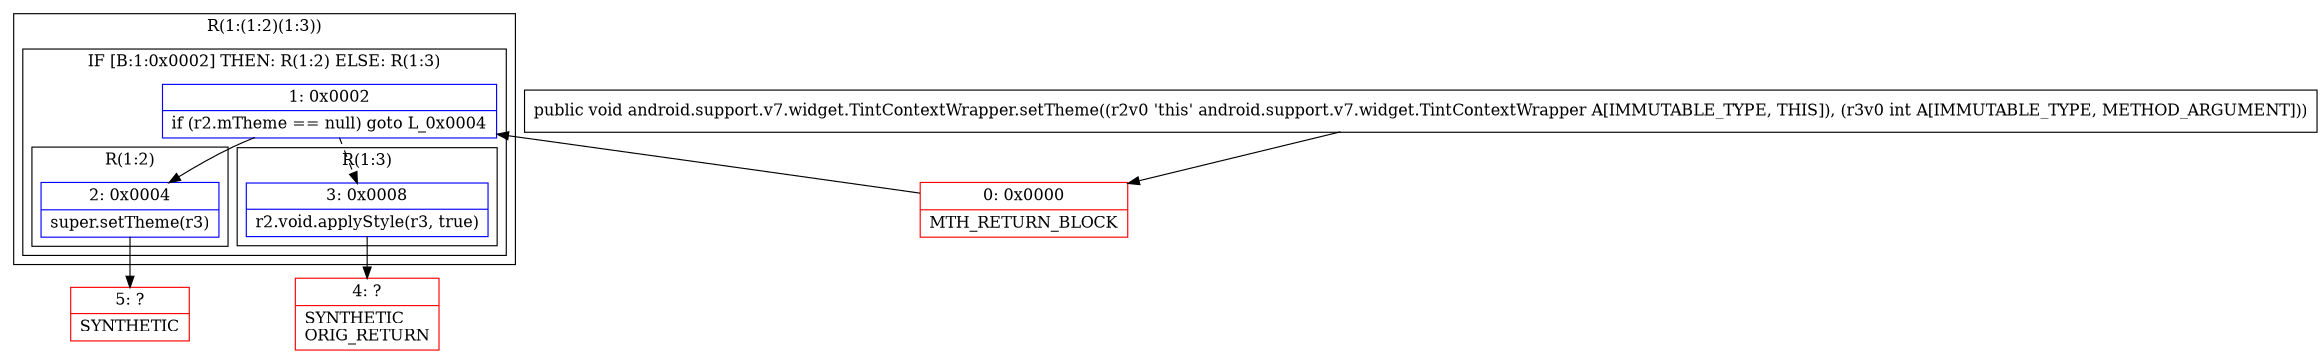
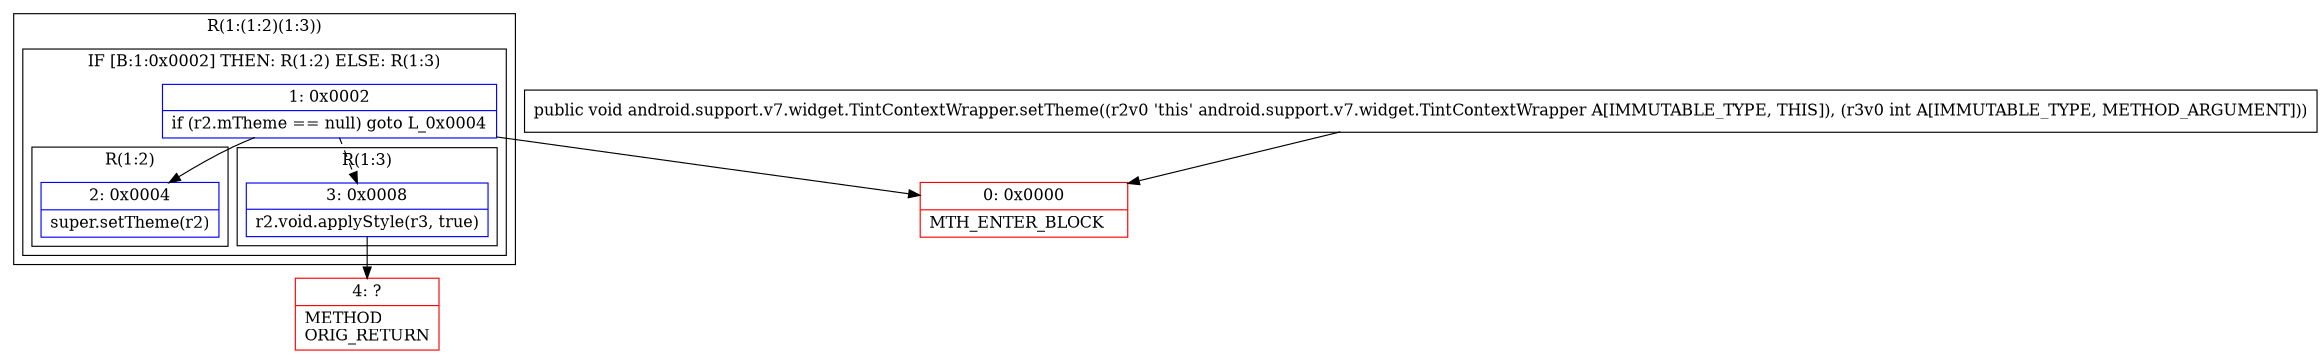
edge "0: 0x0000" -> "1: 0x0002": reversed
node "2: 0x0004": text "super.setTheme(r3)" -> "super.setTheme(r2)"
node "0: 0x0000": text "MTH_RETURN_BLOCK" -> "MTH_ENTER_BLOCK"
node "5: ?": removed
node "4: ?": text "SYNTHETIC" -> "METHOD"
